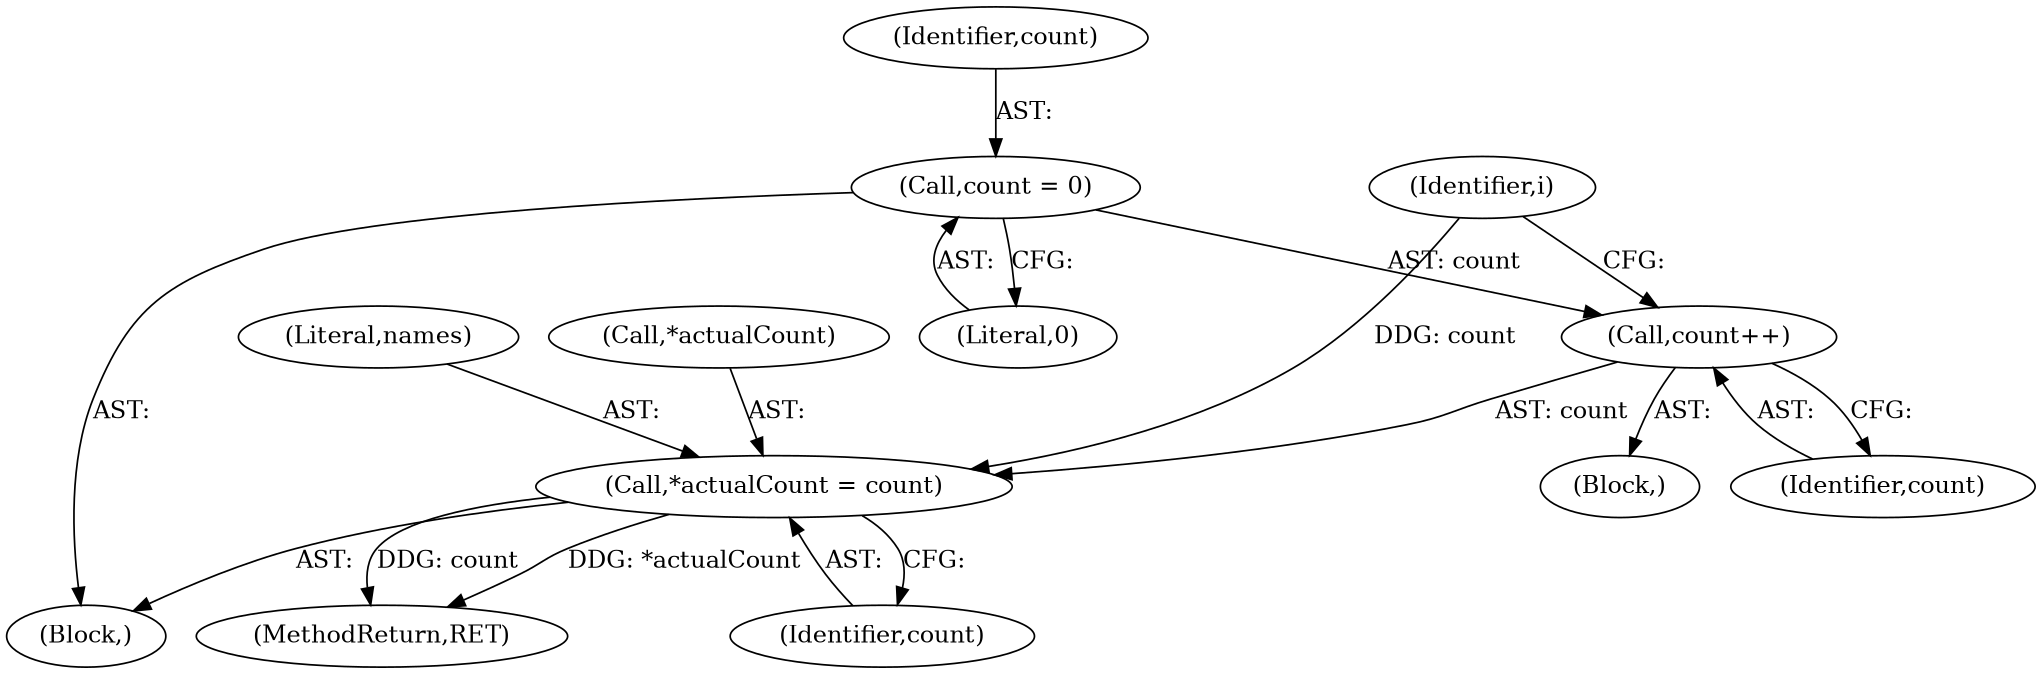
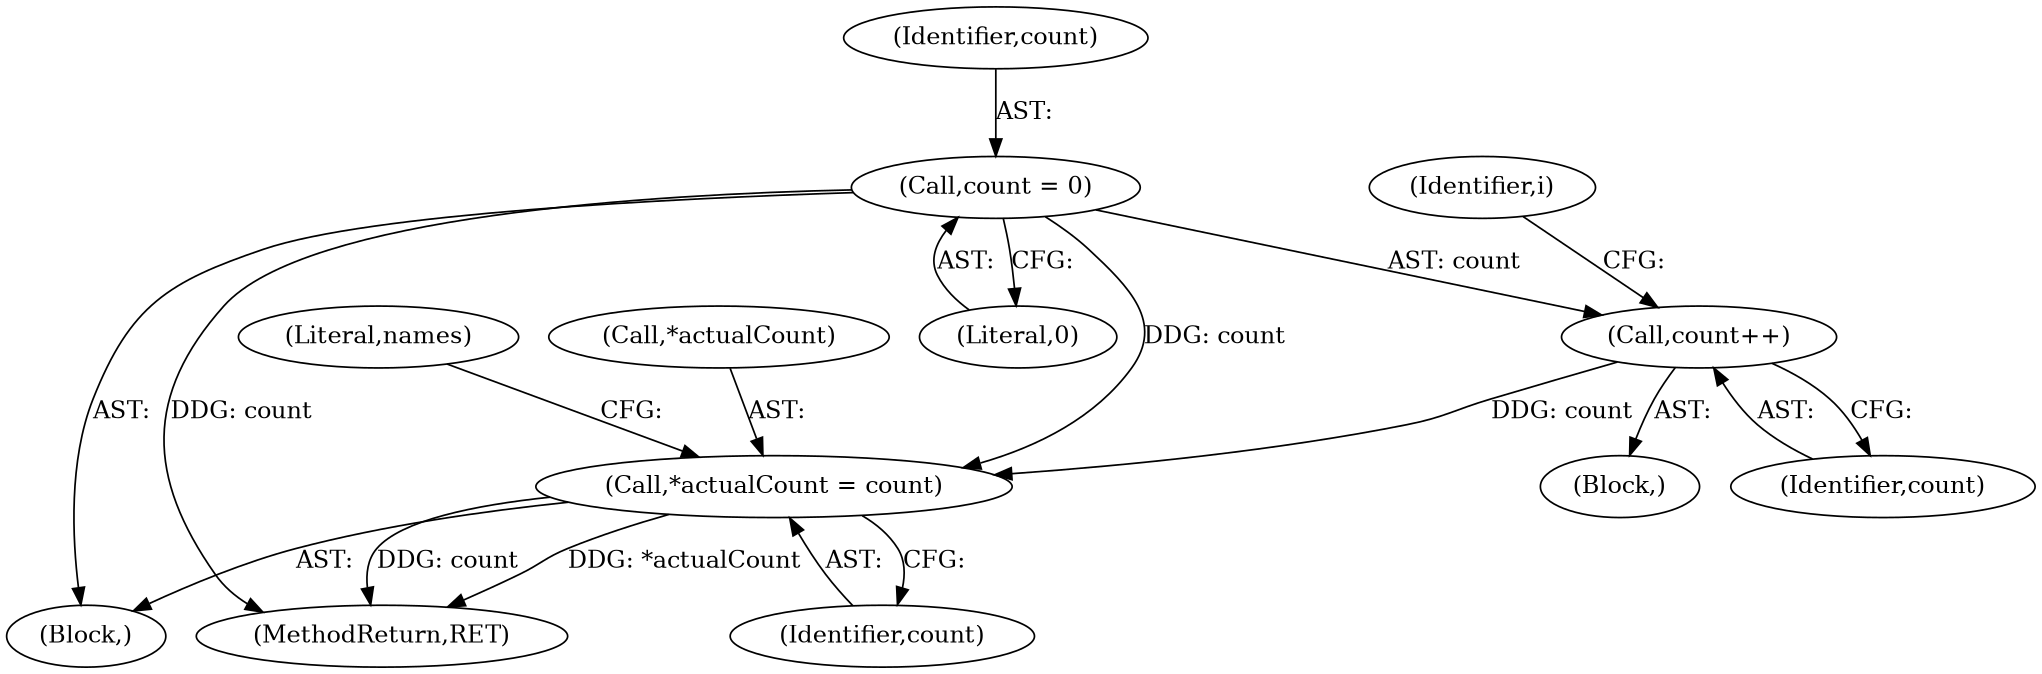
edge "(Call,count = 0)" -> "(MethodReturn,RET)": added, label "DDG: count"
edge "(Identifier,i)" -> "(Call,*actualCount = count)": now "(Call,count = 0)" -> "(Call,*actualCount = count)"
edge "(Literal,names)" -> "(Call,*actualCount = count)": label "AST: " -> "CFG: "
edge "(Call,count++)" -> "(Call,*actualCount = count)": label "AST: count" -> "DDG: count"
